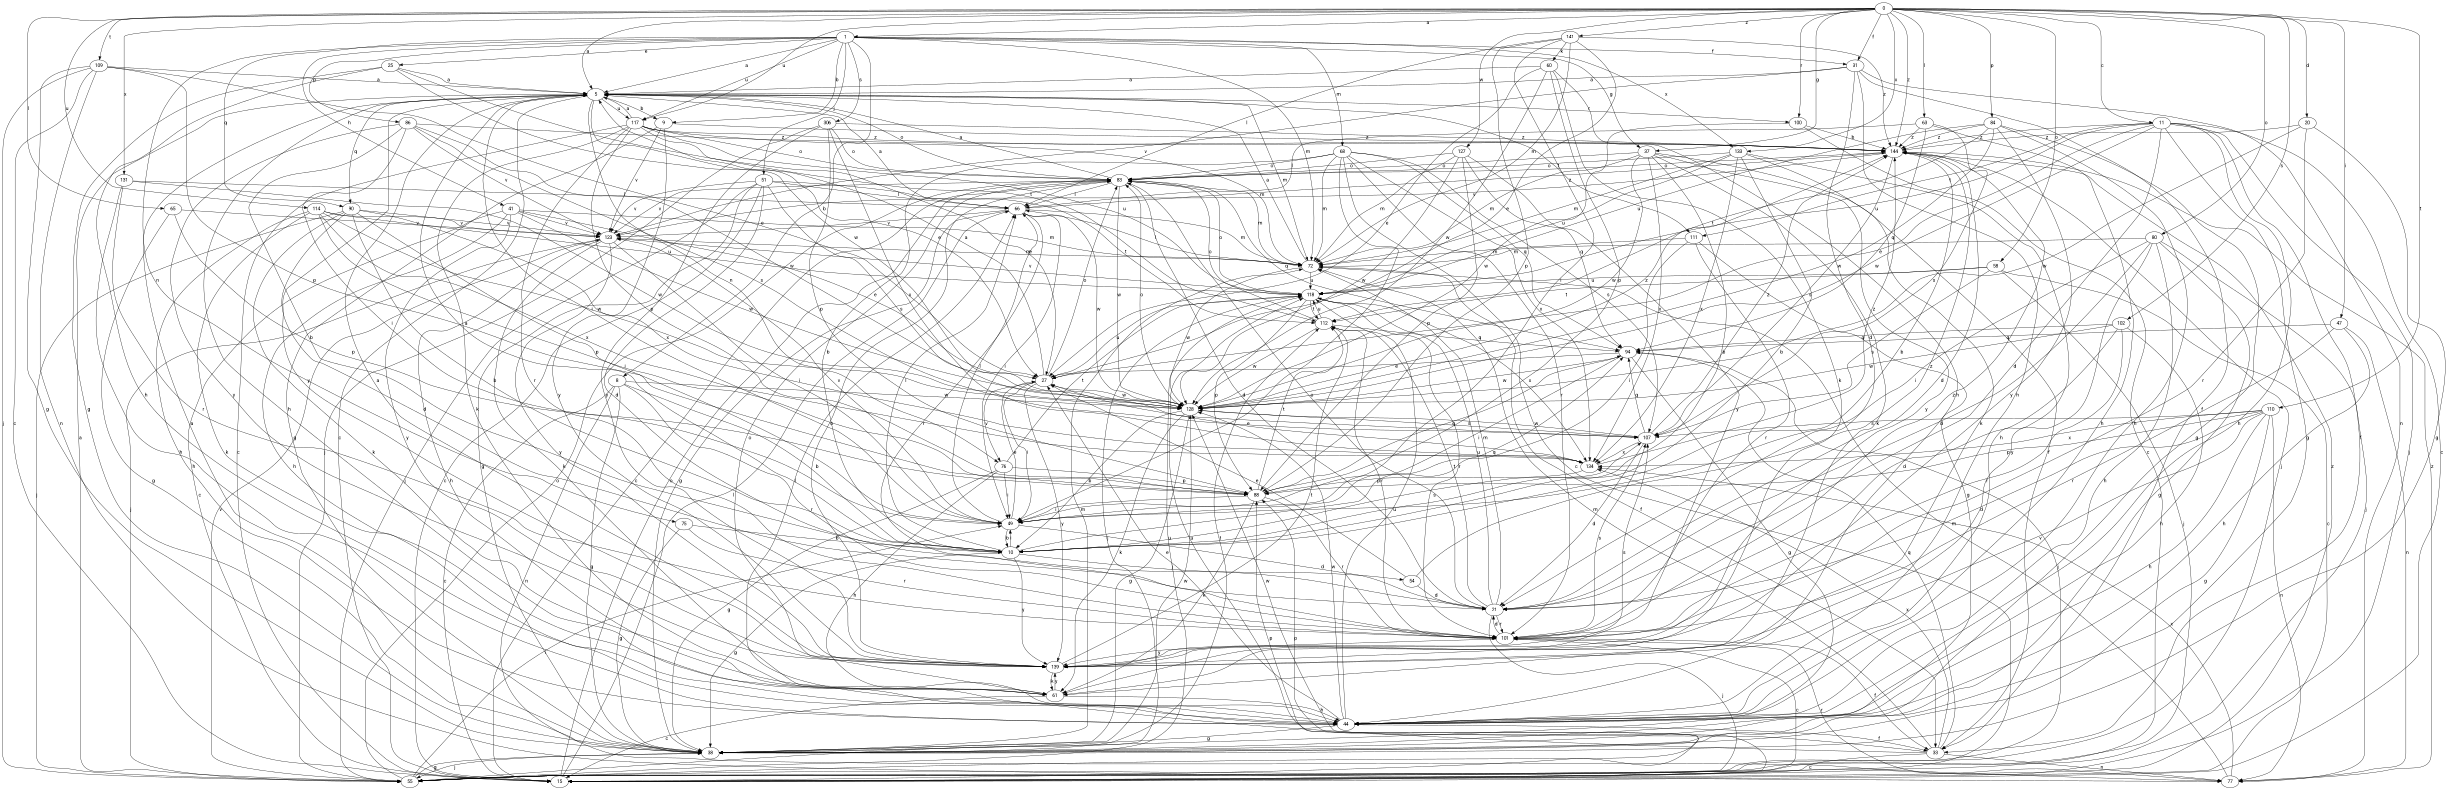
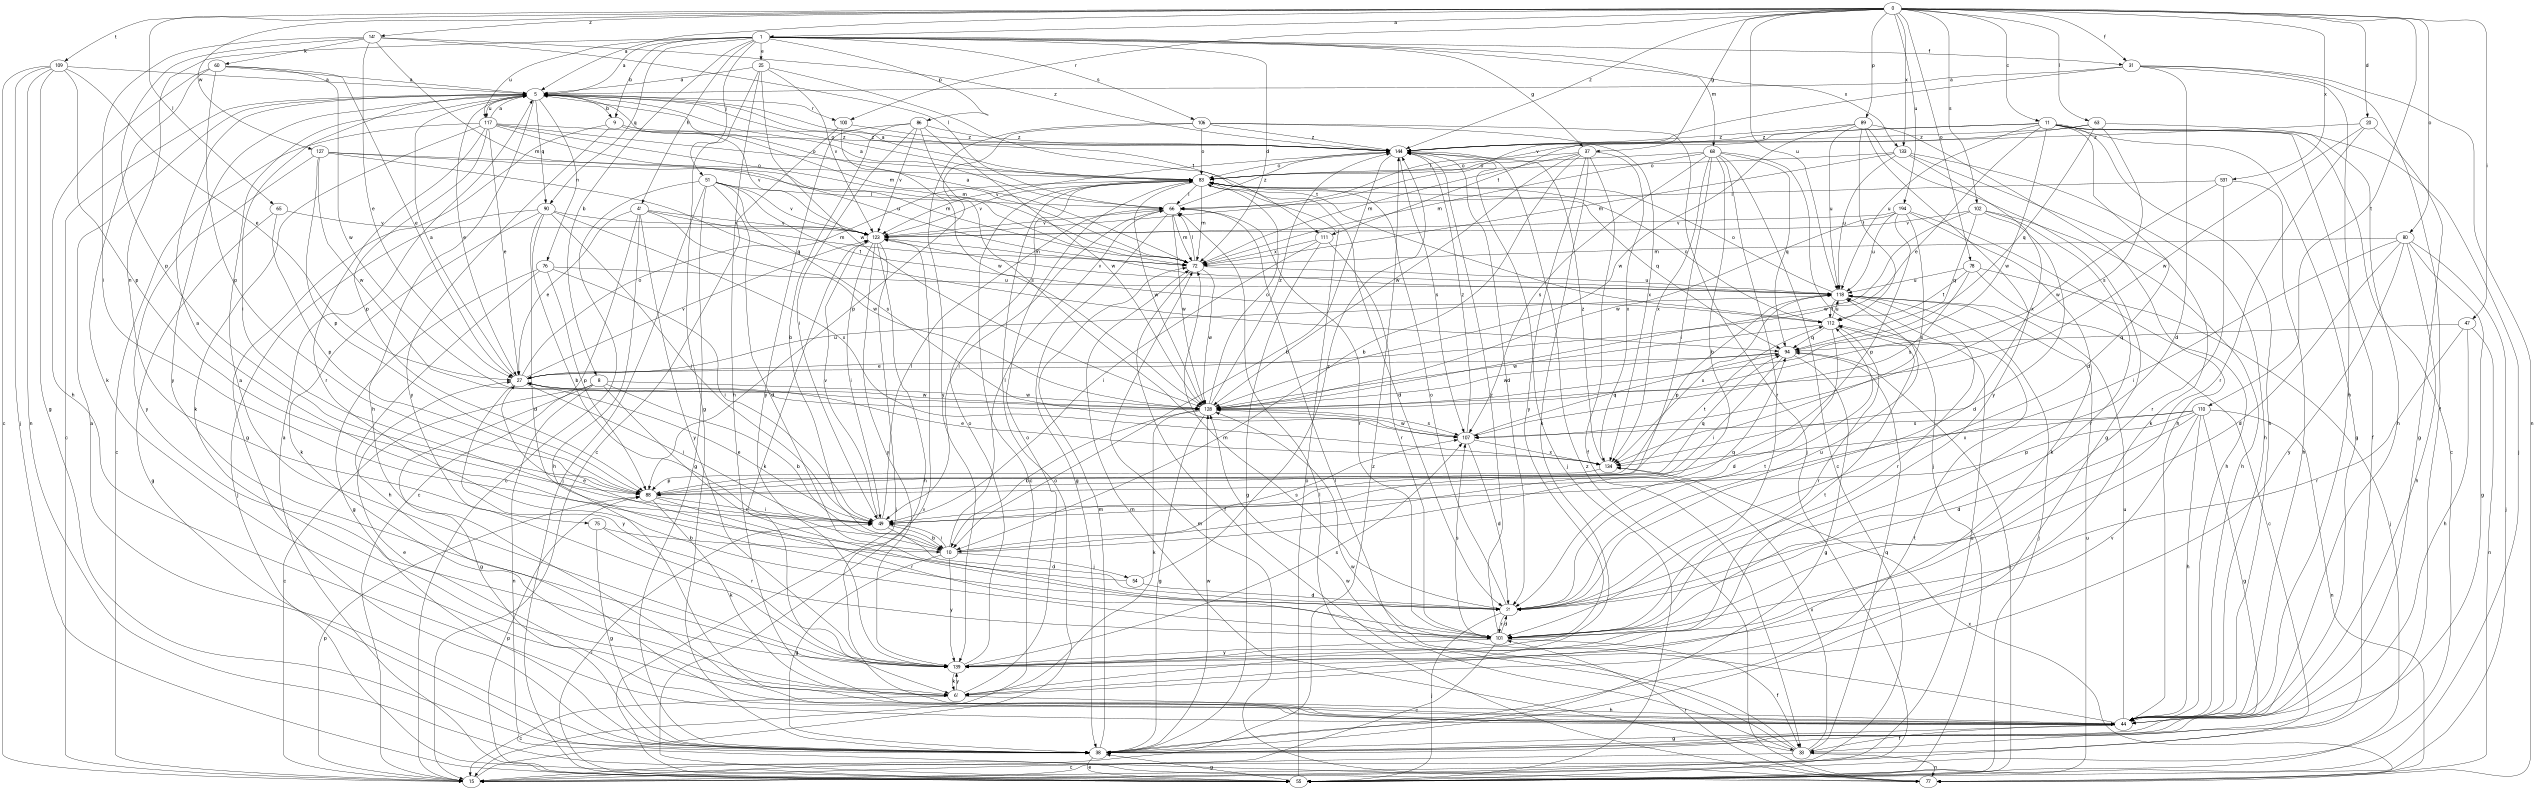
edge "0" -> "117": now "0" -> "118"
node "306": label "306" -> "106"
node "84": label "84" -> "89"
edge "100" -> "144": label "b" -> "z"
edge "25" -> "123": added, label "v"
edge "1" -> "72": label "m" -> "d"
node "131": label "131" -> "531"
node "114": label "114" -> "194"
edge "102" -> "123": added, label "v"
edge "111" -> "72": label "m" -> "x"
node "58": label "58" -> "78"
edge "76" -> "118": label "t" -> "u"
edge "27" -> "76": now "27" -> "123"
edge "15" -> "66": now "77" -> "66"
edge "112" -> "21": added, label "d"
edge "133" -> "10": removed, label "b"
edge "68" -> "55": added, label "j"
edge "38" -> "55": label "j" -> "e"
